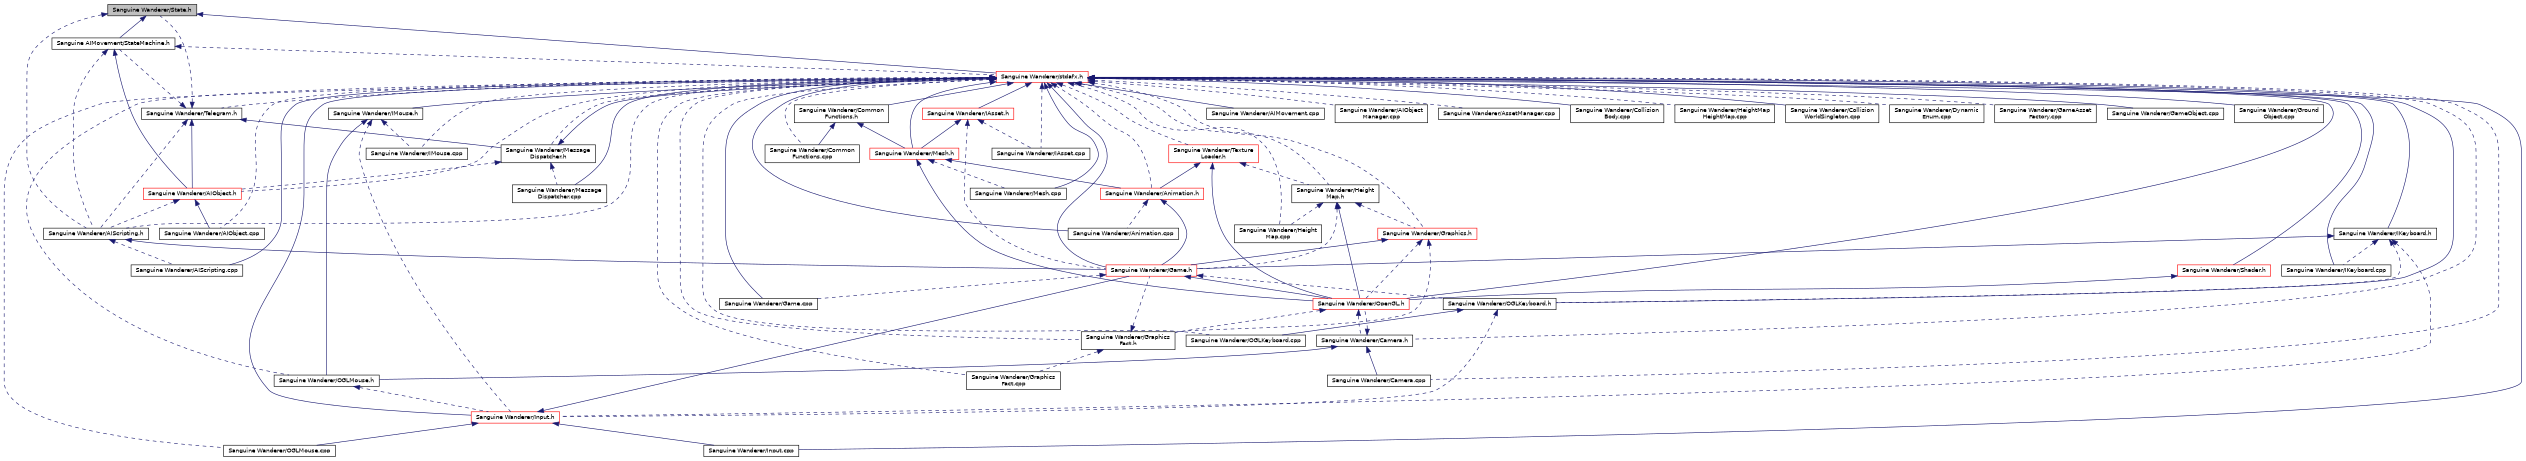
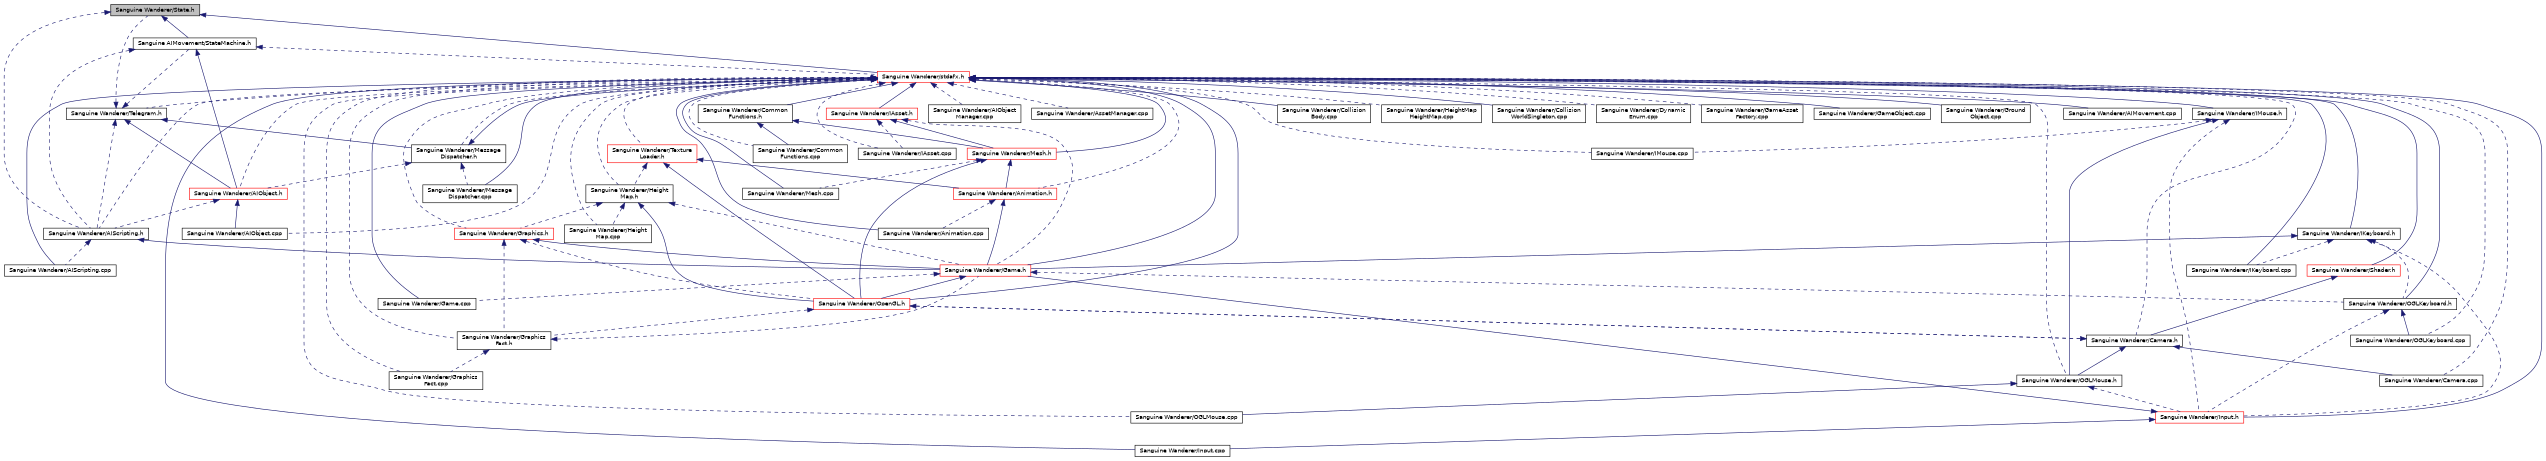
edge "Sanguine Wanderer/OpenGL.h" -> "Sanguine Wanderer/Shader.h": now "Sanguine Wanderer/Camera.h" -> "Sanguine Wanderer/Shader.h"
edge "Sanguine Wanderer/OGLMouse.cpp" -> "Sanguine Wanderer/Input.h": now "Sanguine Wanderer/OGLMouse.cpp" -> "Sanguine Wanderer/OGLMouse.h"
